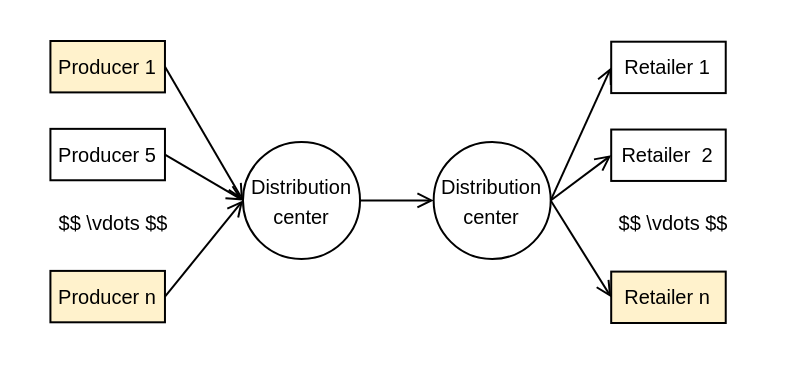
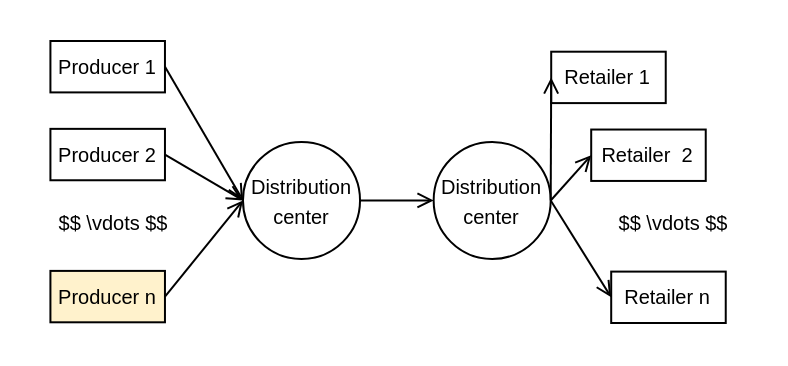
node "Producer 1": fillcolor #fff2cc -> #ffffff
node "Retailer 1": moved (668, 67) -> (608, 77)
node "Producer 5": label "Producer 5" -> "Producer 2"
node "Retailer 2": moved (668, 155) -> (648, 155)
node "Retailer n": fillcolor #fff2cc -> #ffffff
